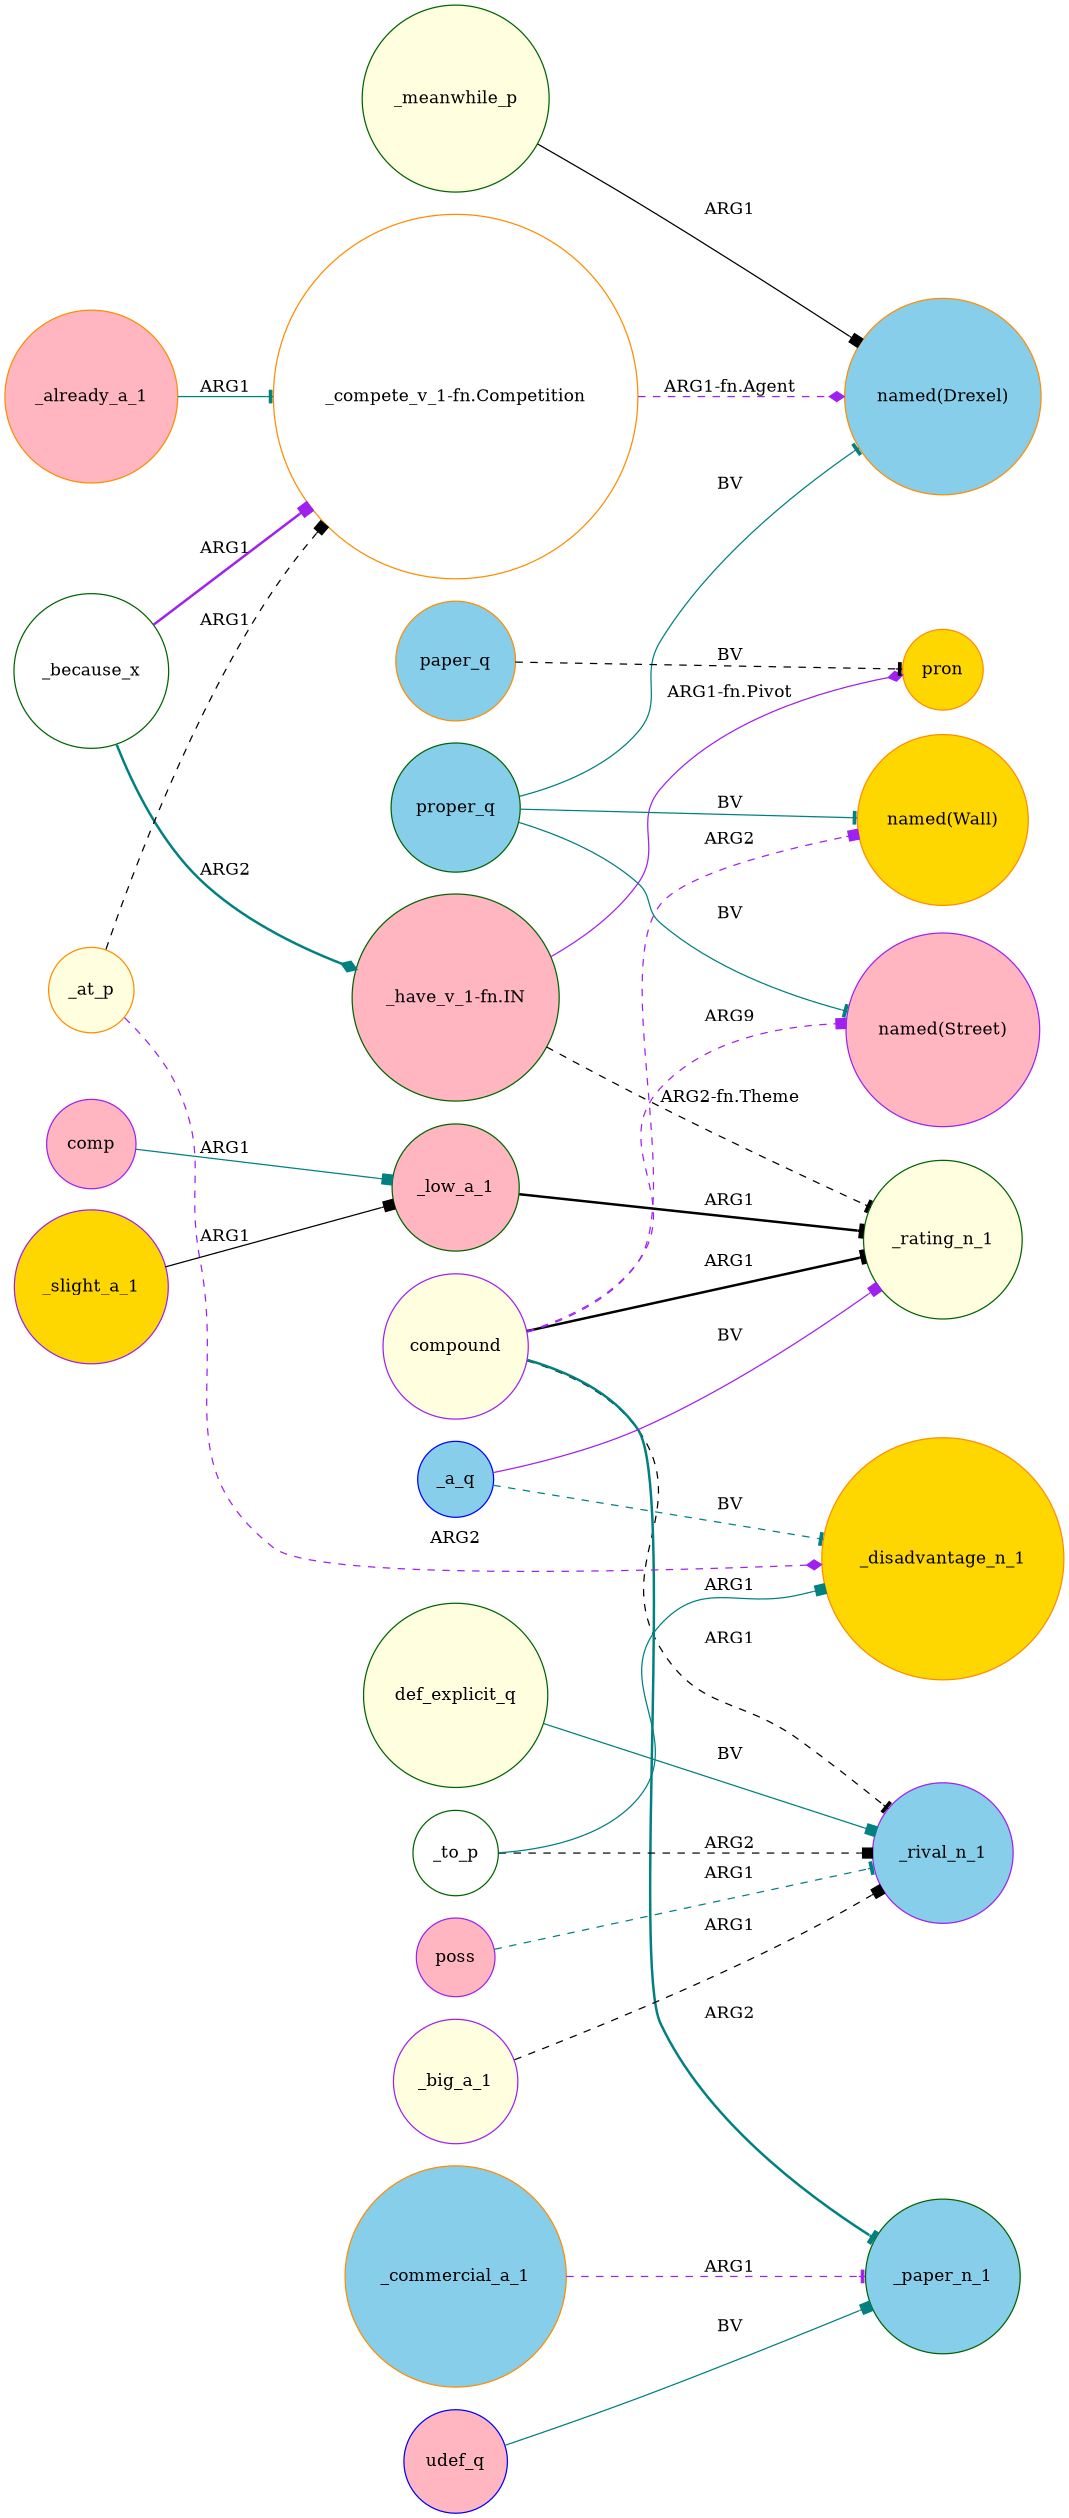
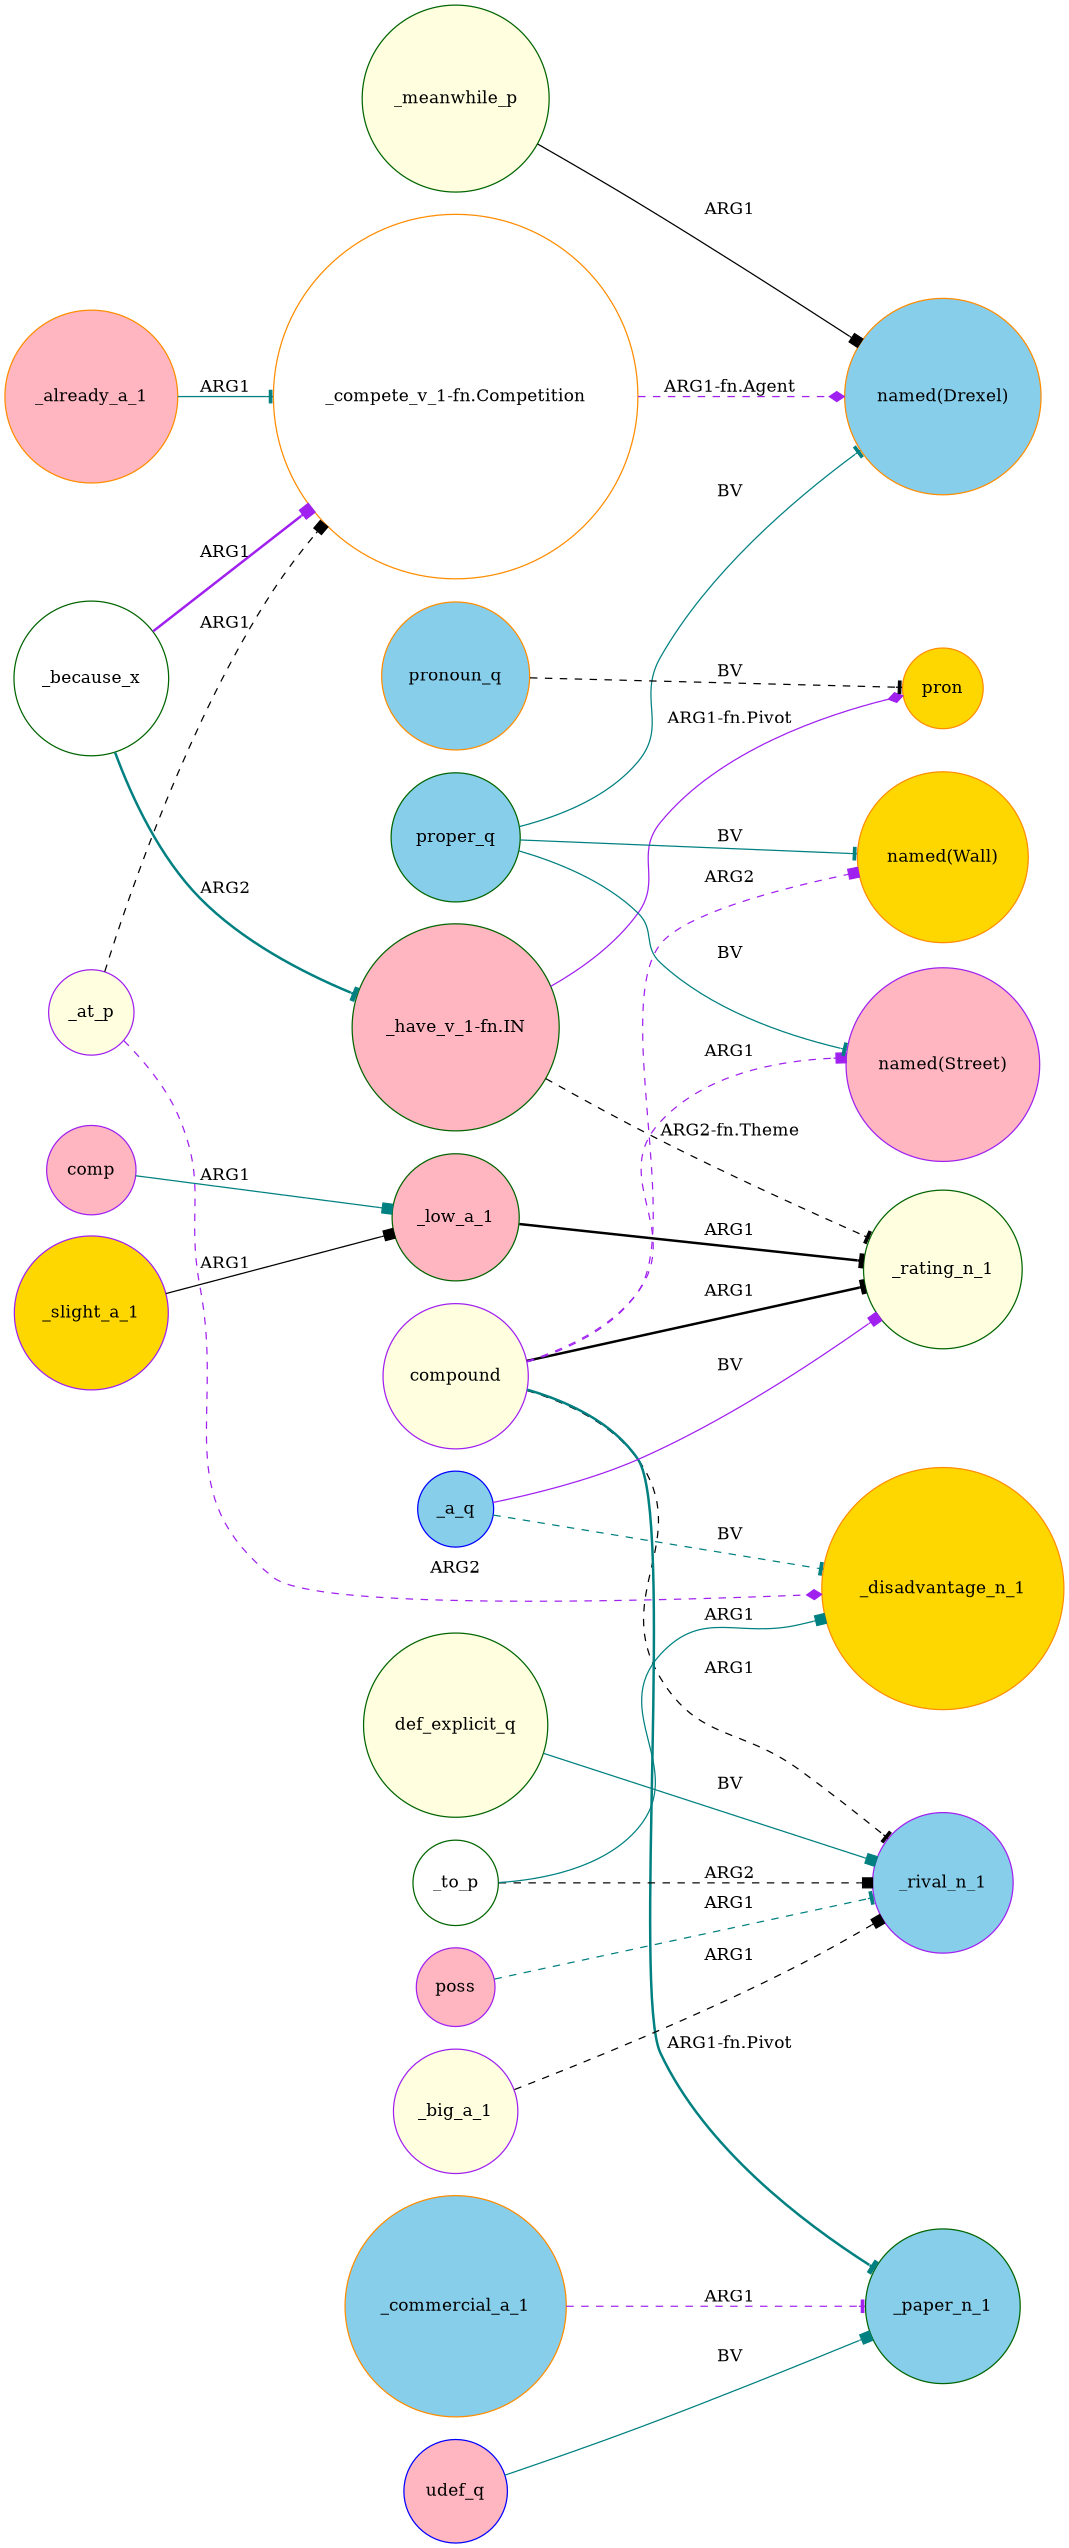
node "paper_q": label "paper_q" -> "pronoun_q"
edge "_because_x" -> "_have_v_1-fn.IN": arrowhead diamond -> tee
node "_at_p": color darkorange -> purple
edge "compound" -> "named(Street)": label "ARG9" -> "ARG1"
edge "compound" -> "_paper_n_1": label "ARG2" -> "ARG1-fn.Pivot"
